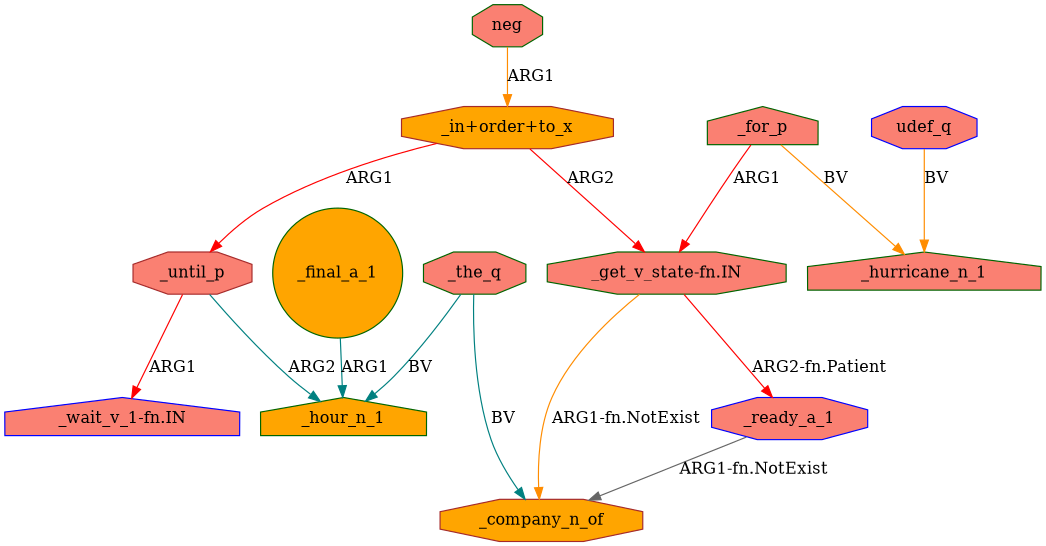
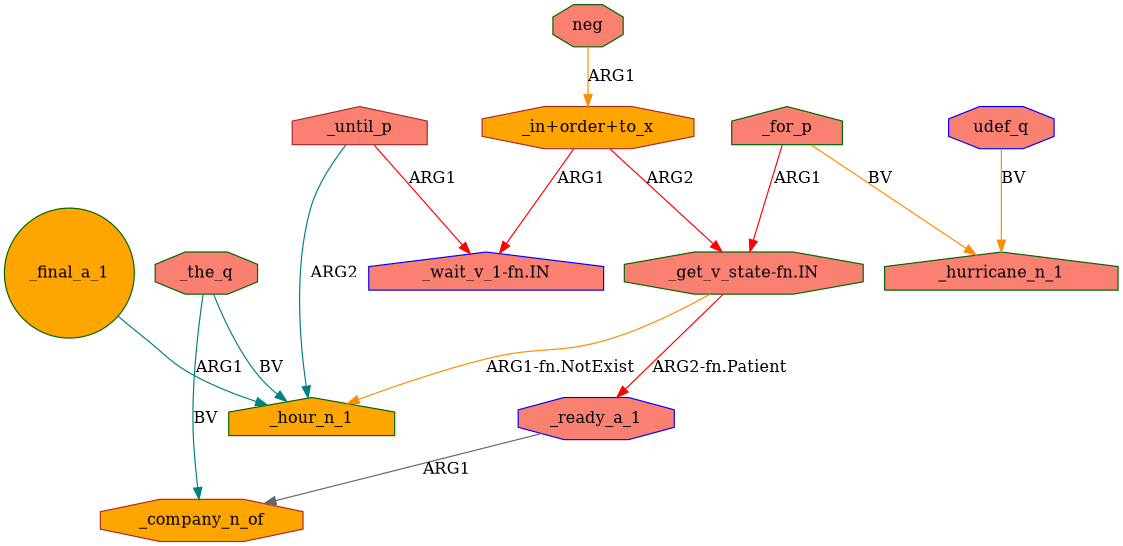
edge "_in+order+to_x" -> "_until_p": now "_in+order+to_x" -> "_wait_v_1-fn.IN"
node "_until_p": shape octagon -> house
edge "_get_v_state-fn.IN" -> "_company_n_of": now "_get_v_state-fn.IN" -> "_hour_n_1"
edge "_ready_a_1" -> "_company_n_of": label "ARG1-fn.NotExist" -> "ARG1"
